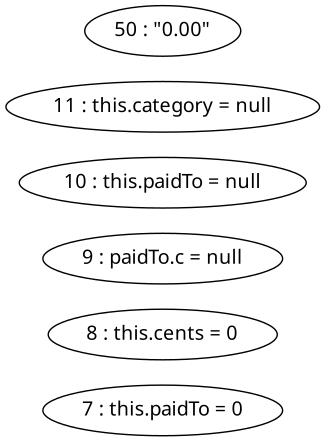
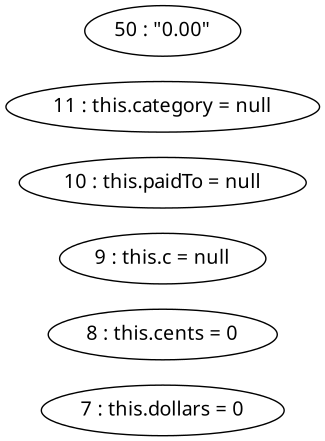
node "9 : paidTo.c = null": label "9 : paidTo.c = null" -> "9 : this.c = null"
node "7 : this.paidTo = 0": label "7 : this.paidTo = 0" -> "7 : this.dollars = 0"
